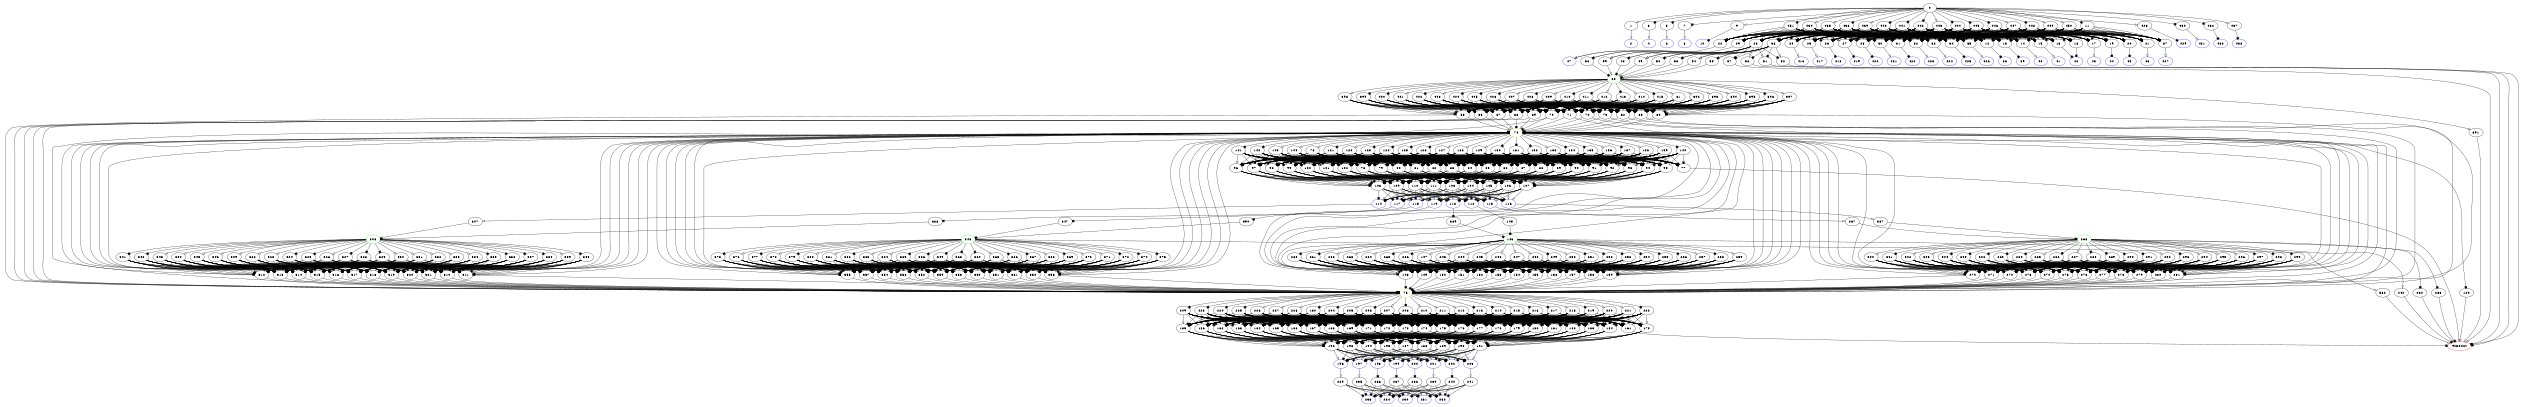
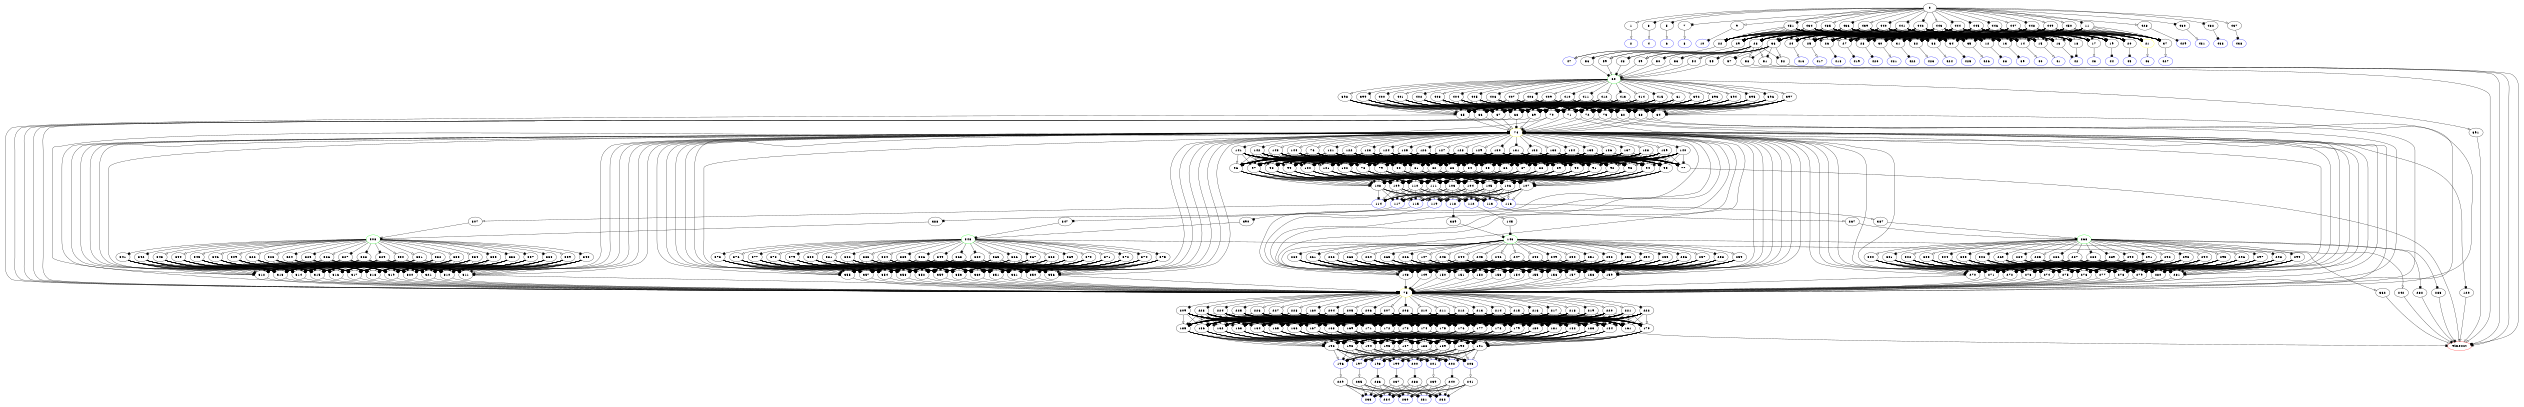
node "21": color black -> yellow
